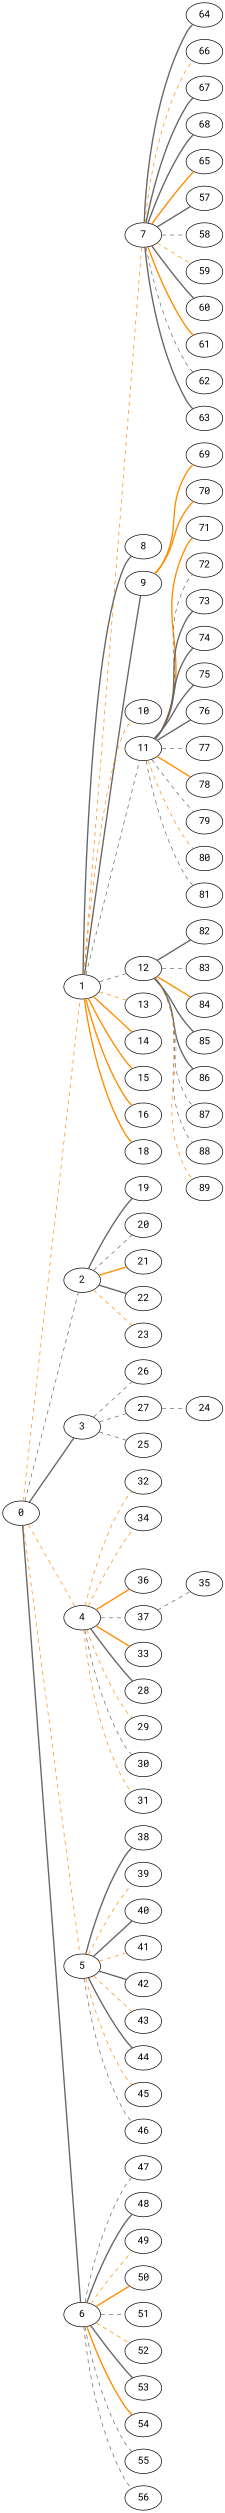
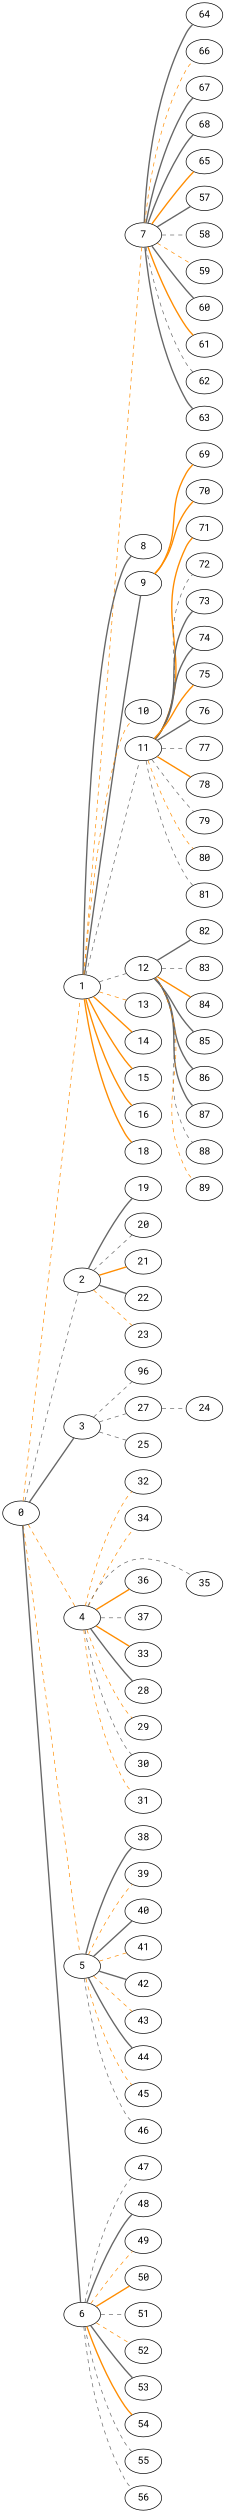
edge "75" -- "11": color gray40 -> darkorange
edge "12" -- "87": style dashed -> bold
node "26": label "26" -> "96"
edge "35" -- "37": now "35" -- "4"
